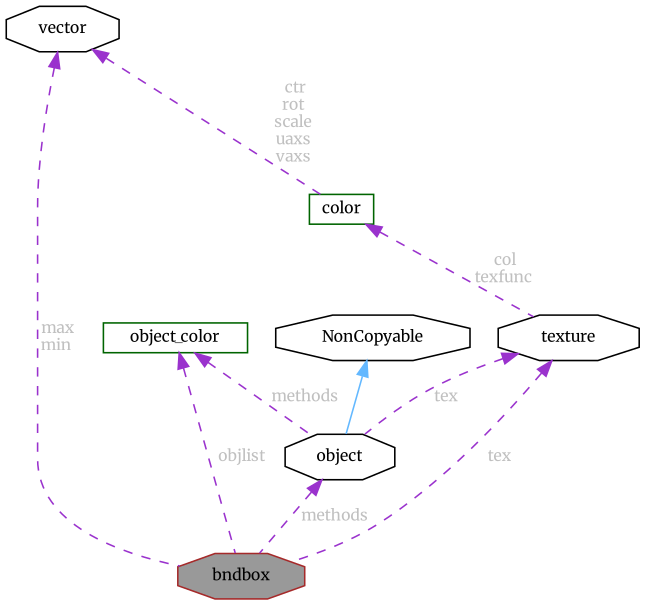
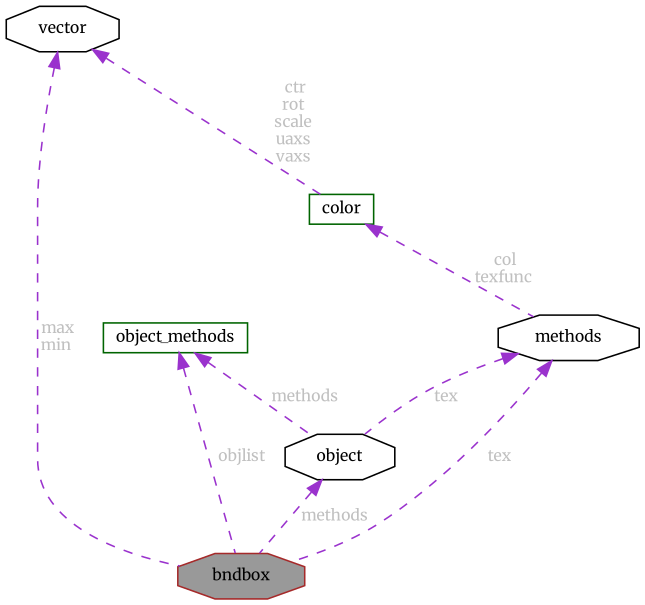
node "object_color": label "object_color" -> "object_methods"
node "NonCopyable": removed
node "texture": label "texture" -> "methods"
